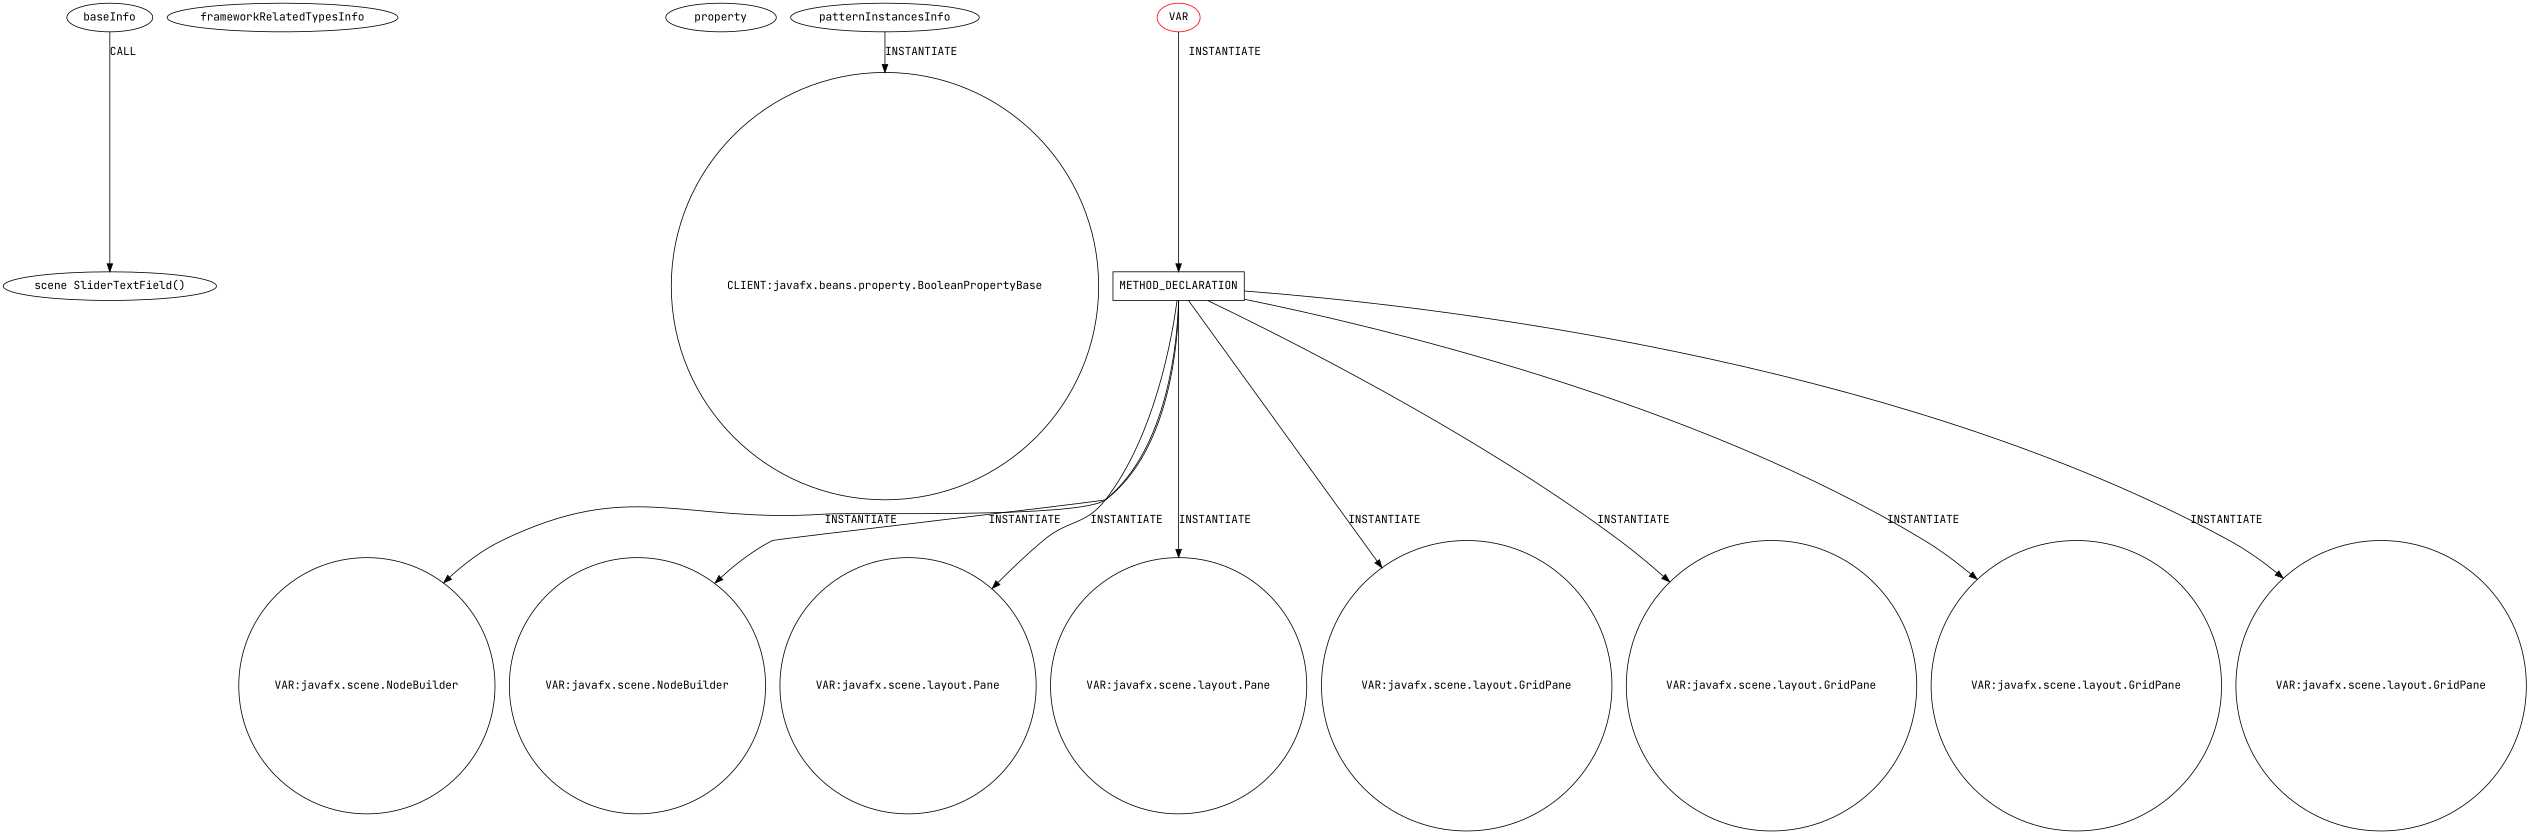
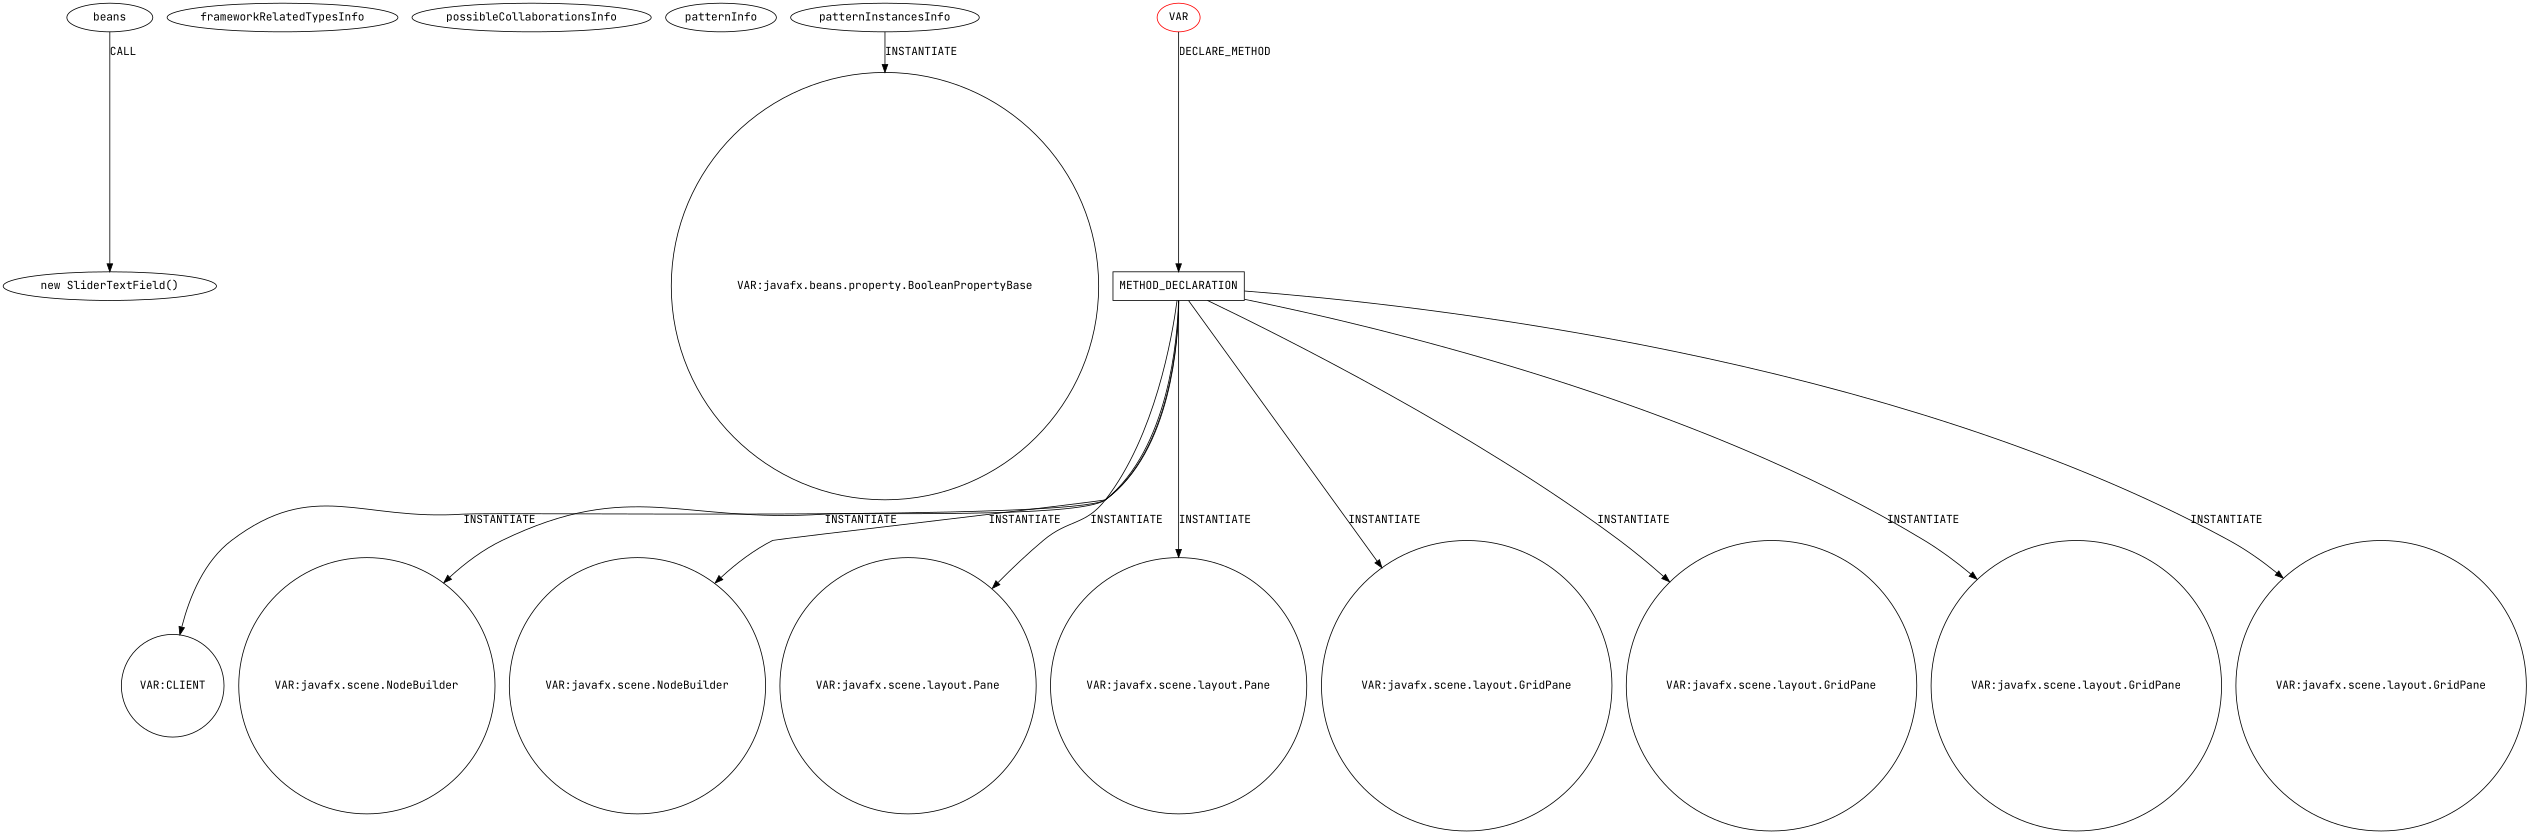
node "baseInfo": label "baseInfo" -> "beans"
node "possibleCollaborationsInfo": added
node "property": label "property" -> "patternInfo"
edge "VAR" -> "METHOD_DECLARATION": label "INSTANTIATE" -> "DECLARE_METHOD"
node "scene SliderTextField()": label "scene SliderTextField()" -> "new SliderTextField()"
node "CLIENT:javafx.beans.property.BooleanPropertyBase": label "CLIENT:javafx.beans.property.BooleanPropertyBase" -> "VAR:javafx.beans.property.BooleanPropertyBase"
node "VAR:CLIENT": added
